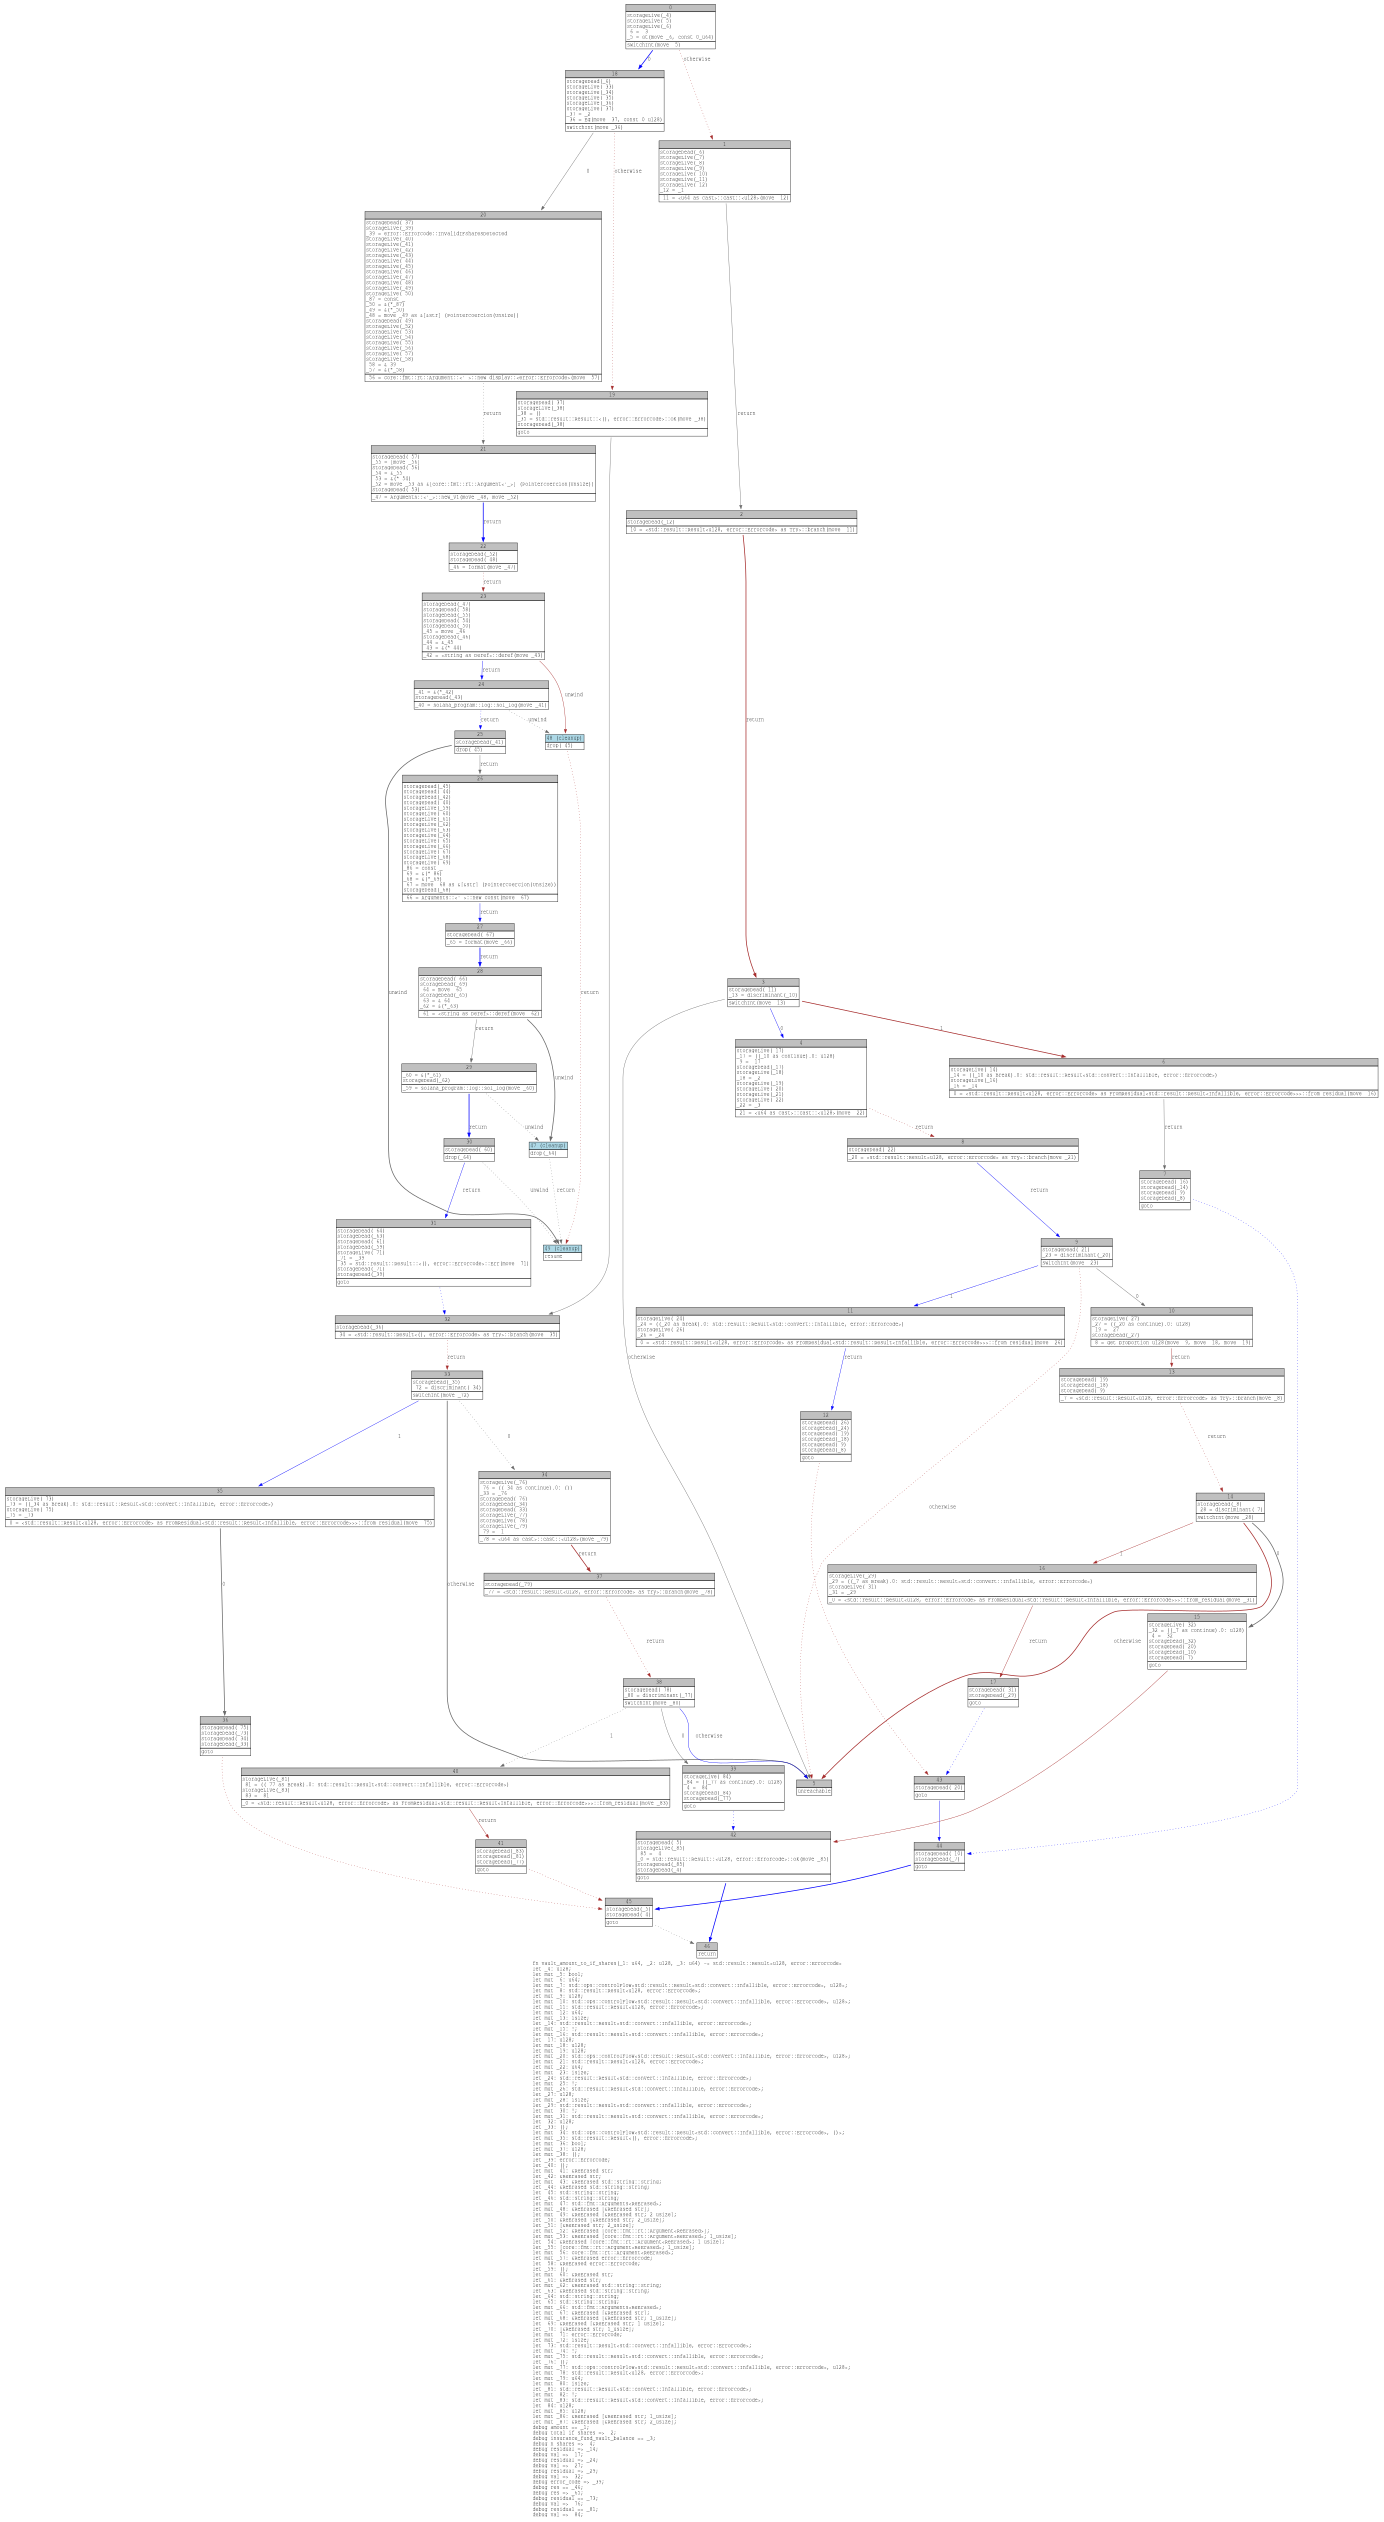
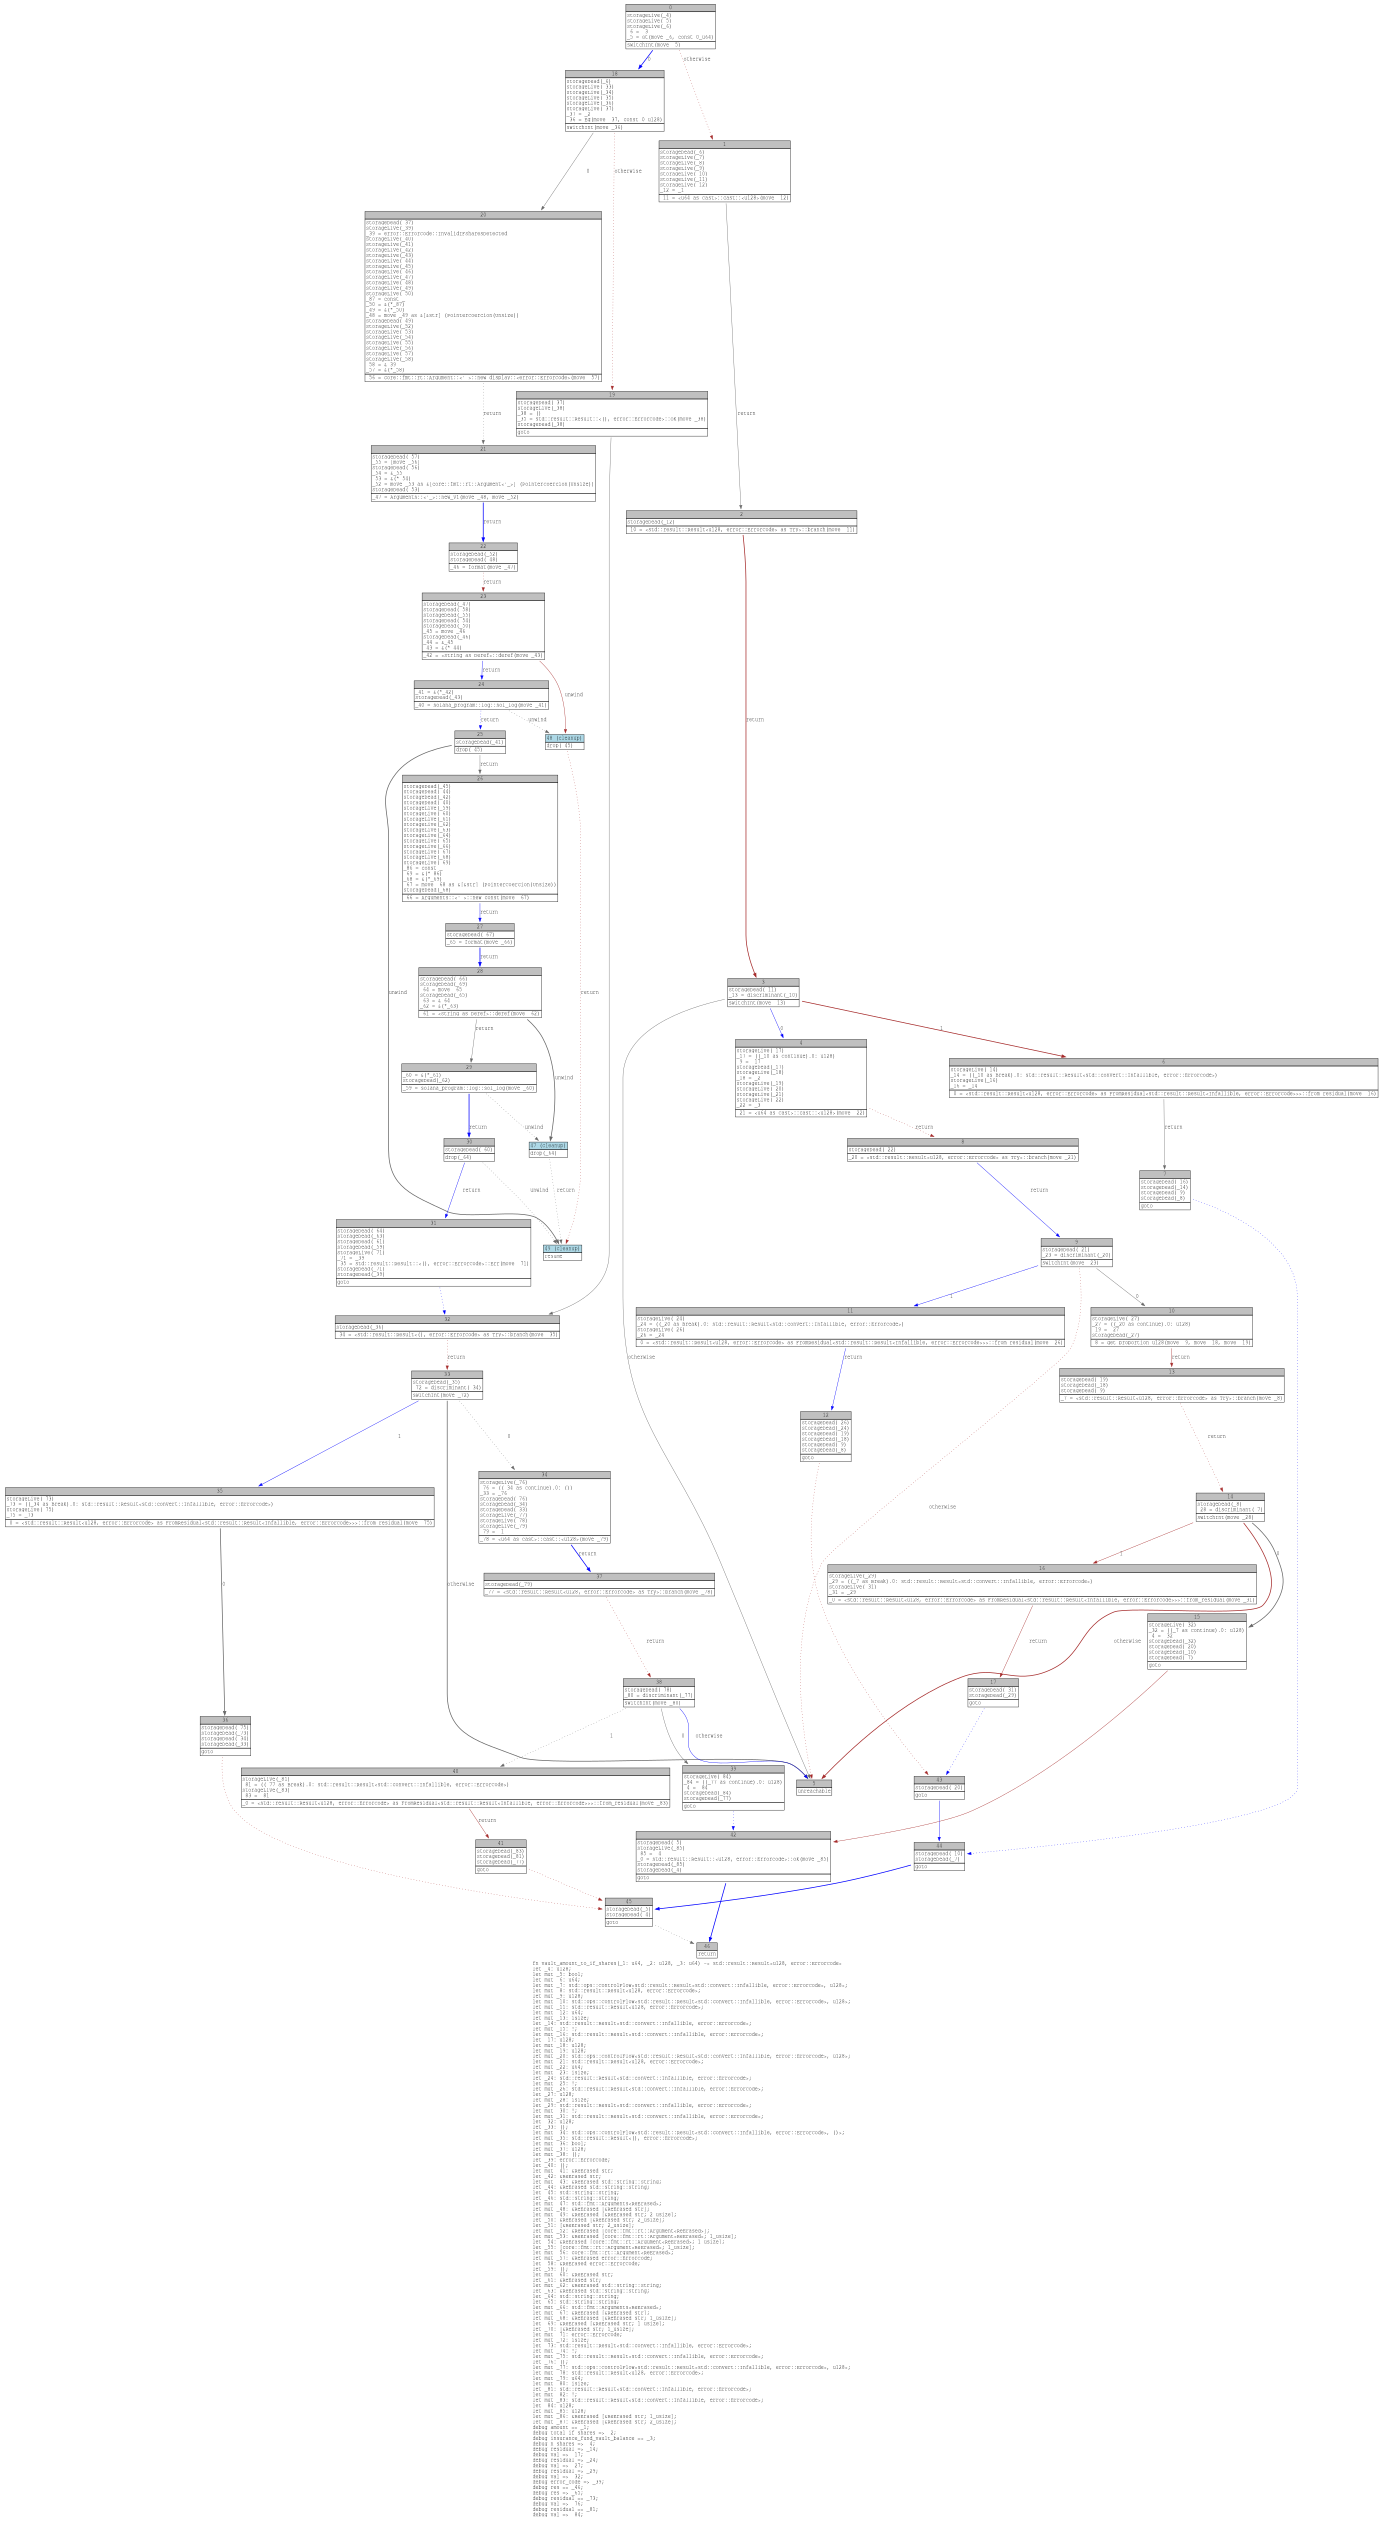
edge "34" -> "37": color brown -> blue
